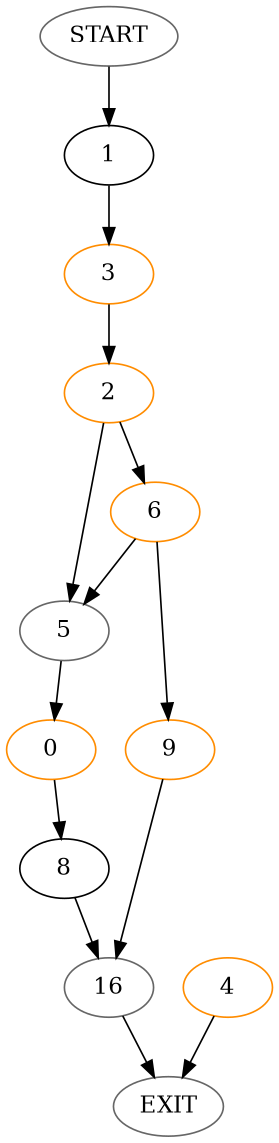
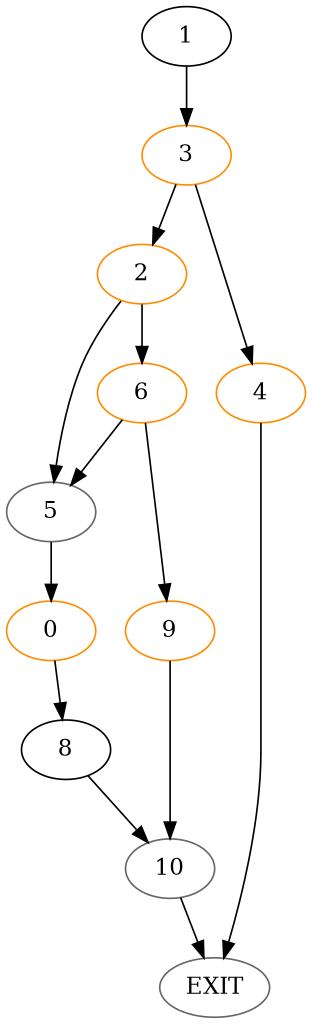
node "START": removed
edge "3" -> "4": added
node "16": label "16" -> "10"
